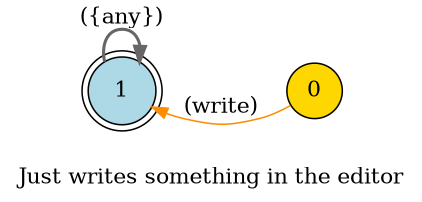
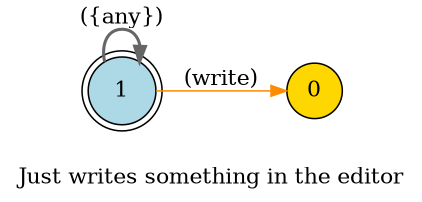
edge "0" -> "1": reversed
